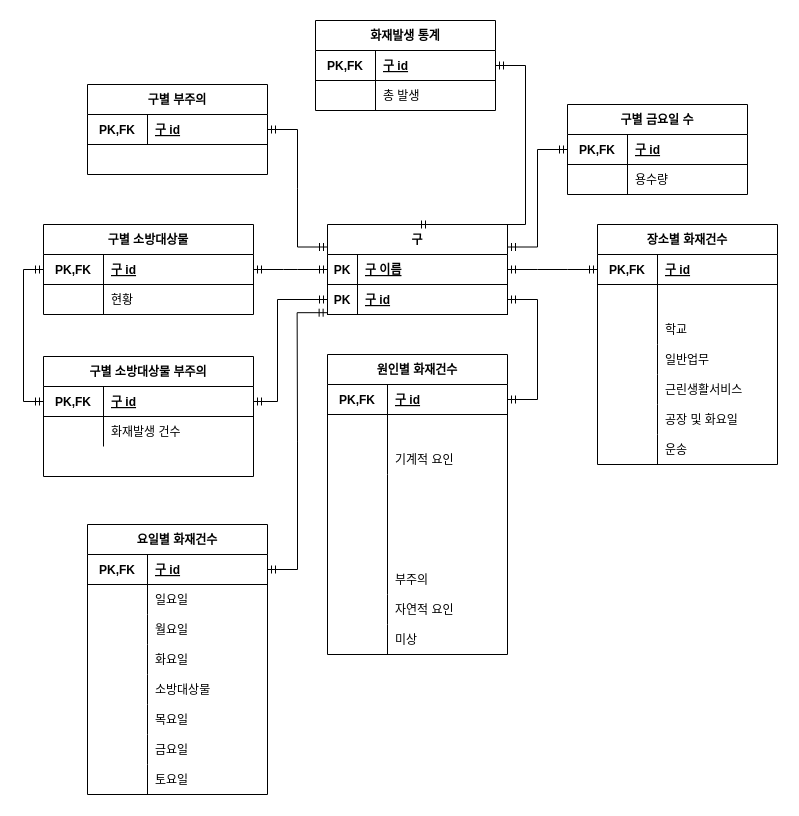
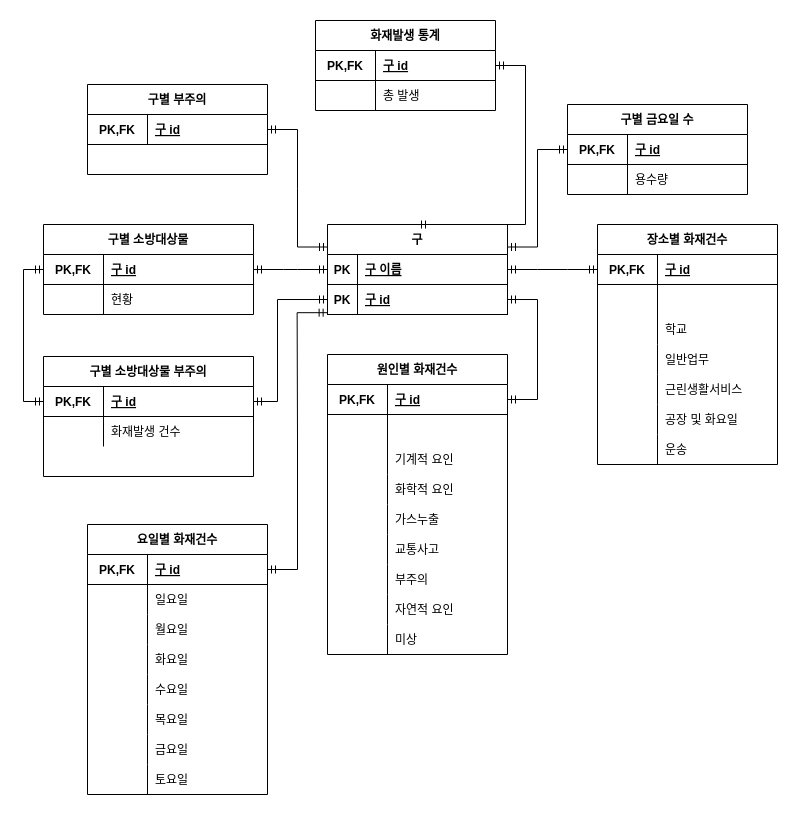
node "화학적 요인": added
node "가스누출": added
node "교통사고": added
node "소방대상물": label "소방대상물" -> "수요일"
